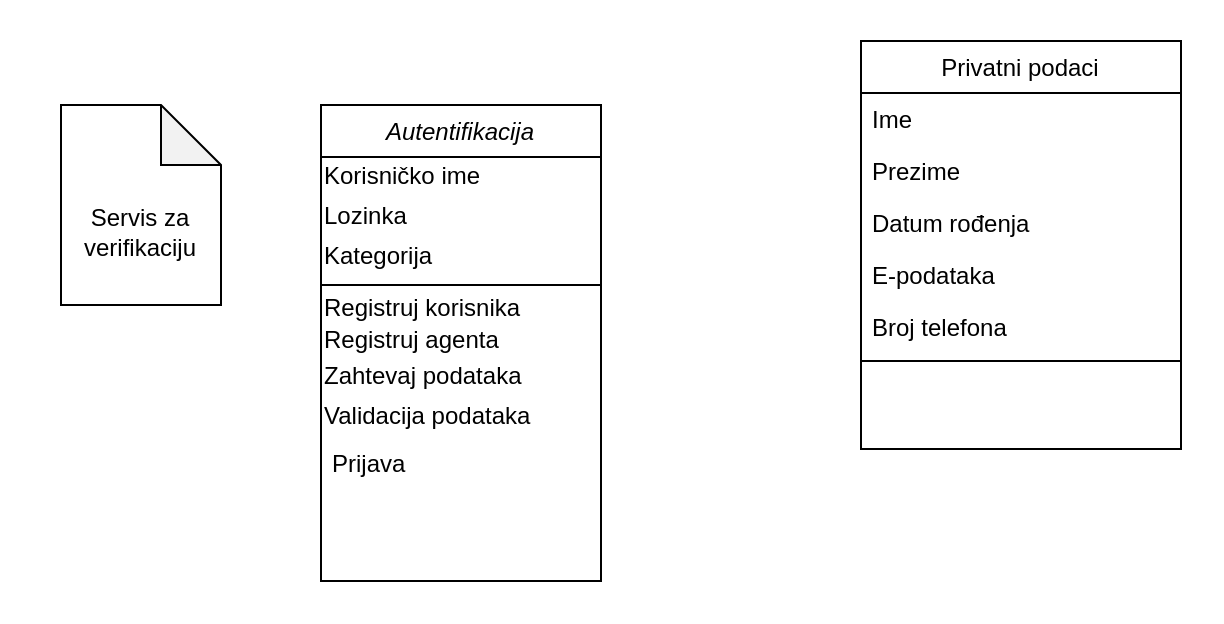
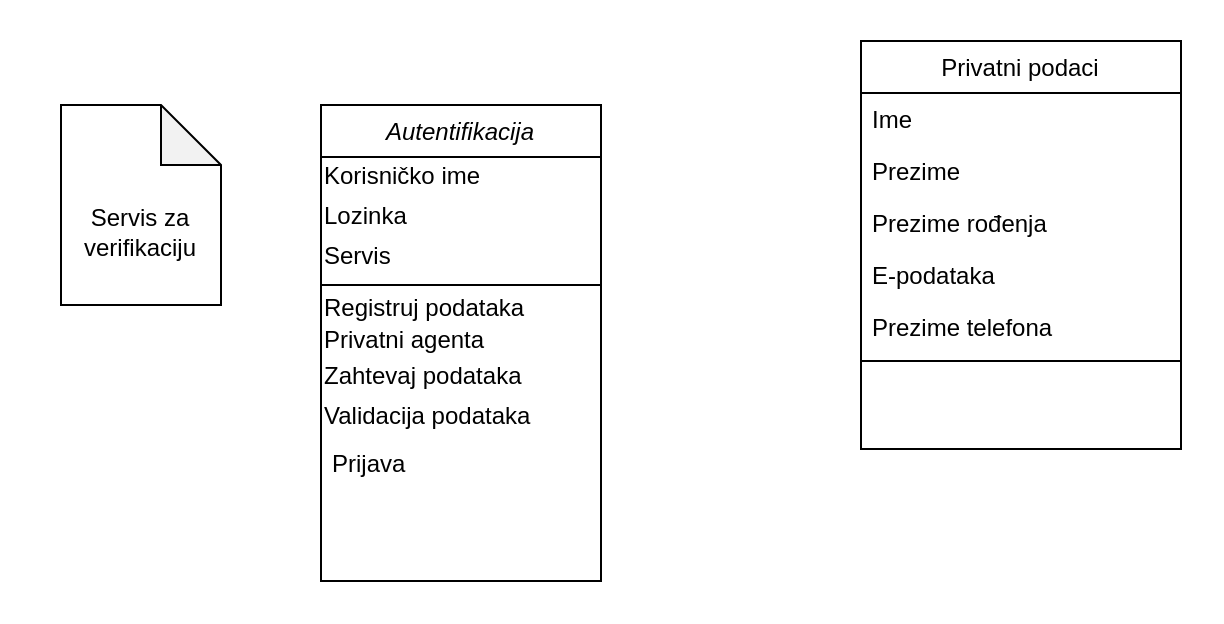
node "Datum rođenja": label "Datum rođenja" -> "Prezime rođenja"
node "Kategorija": label "Kategorija" -> "Servis"
node "Registruj korisnika": label "Registruj korisnika" -> "Registruj podataka"
node "Broj telefona": label "Broj telefona" -> "Prezime telefona"
node "Registruj agenta": label "Registruj agenta" -> "Privatni agenta"
